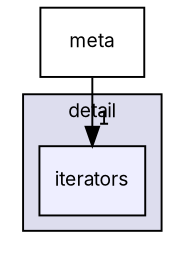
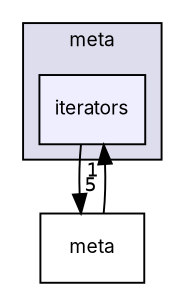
cluster "detail": label "detail" -> "meta"
edge "iterators" -> "meta": added
